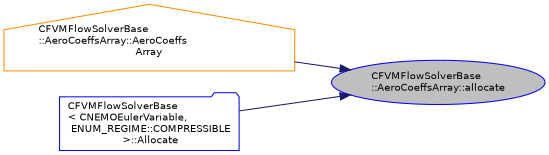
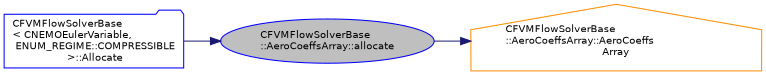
edge "CFVMFlowSolverBase ::AeroCoeffsArray::AeroCoeffs Array" -> "CFVMFlowSolverBase ::AeroCoeffsArray::allocate": reversed
